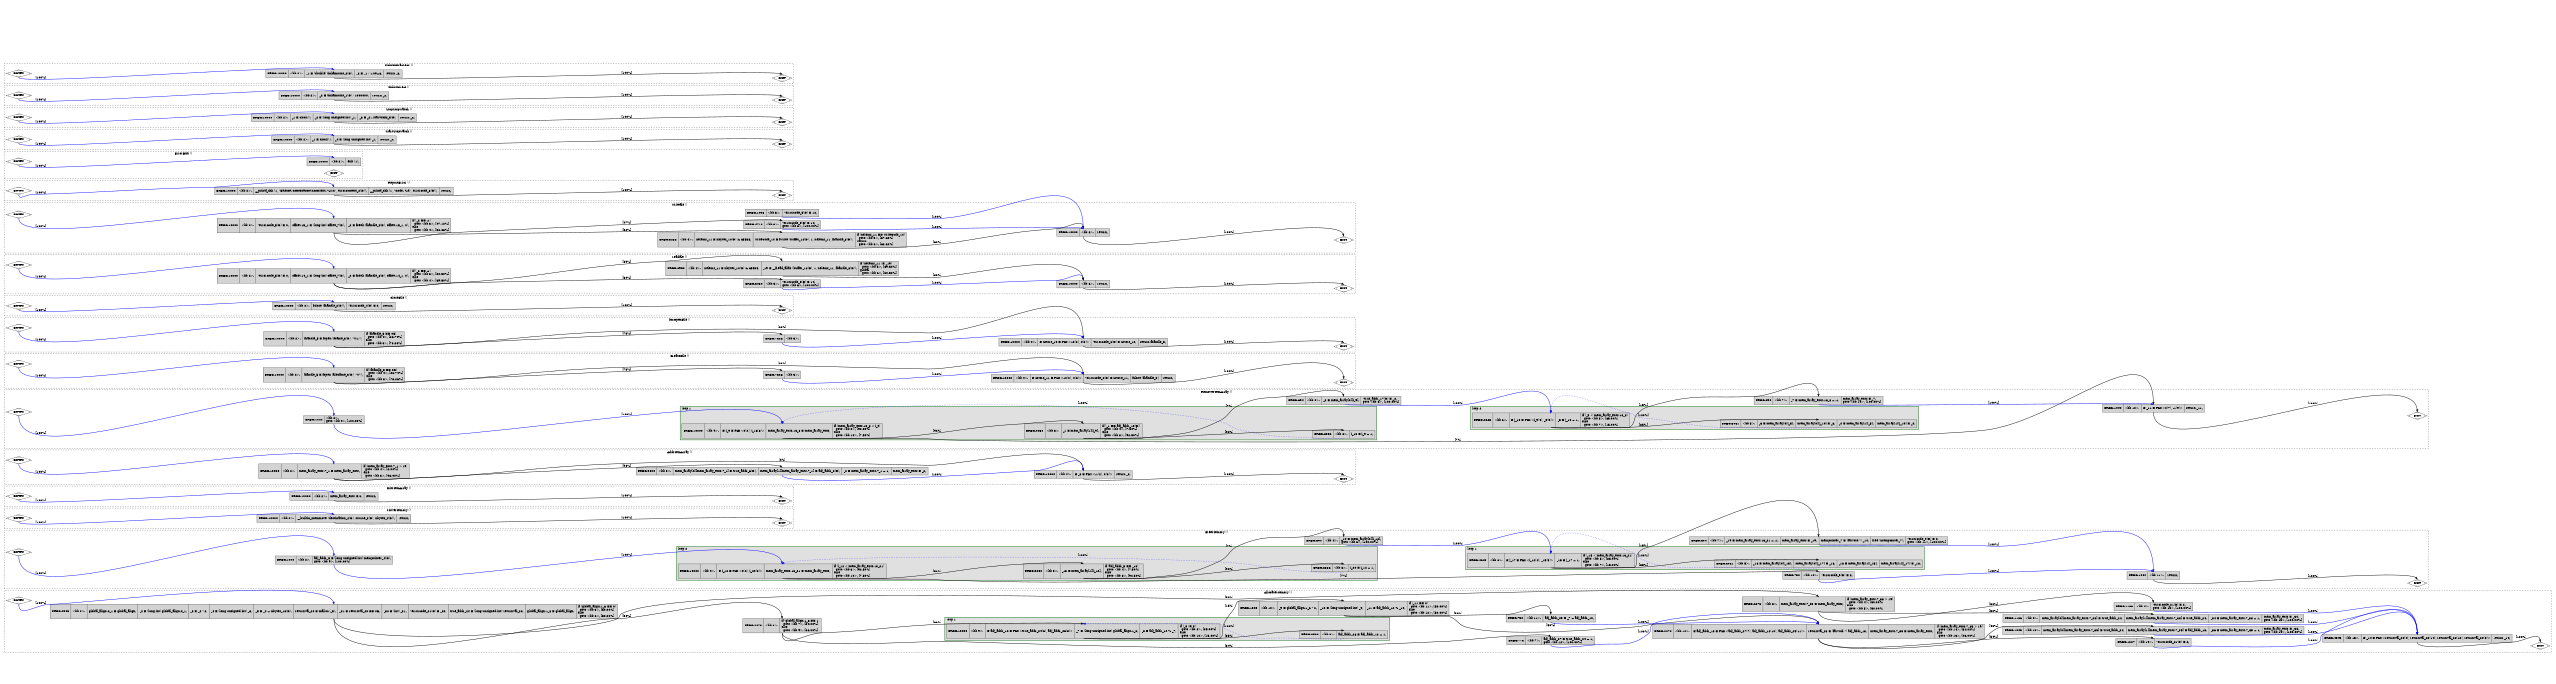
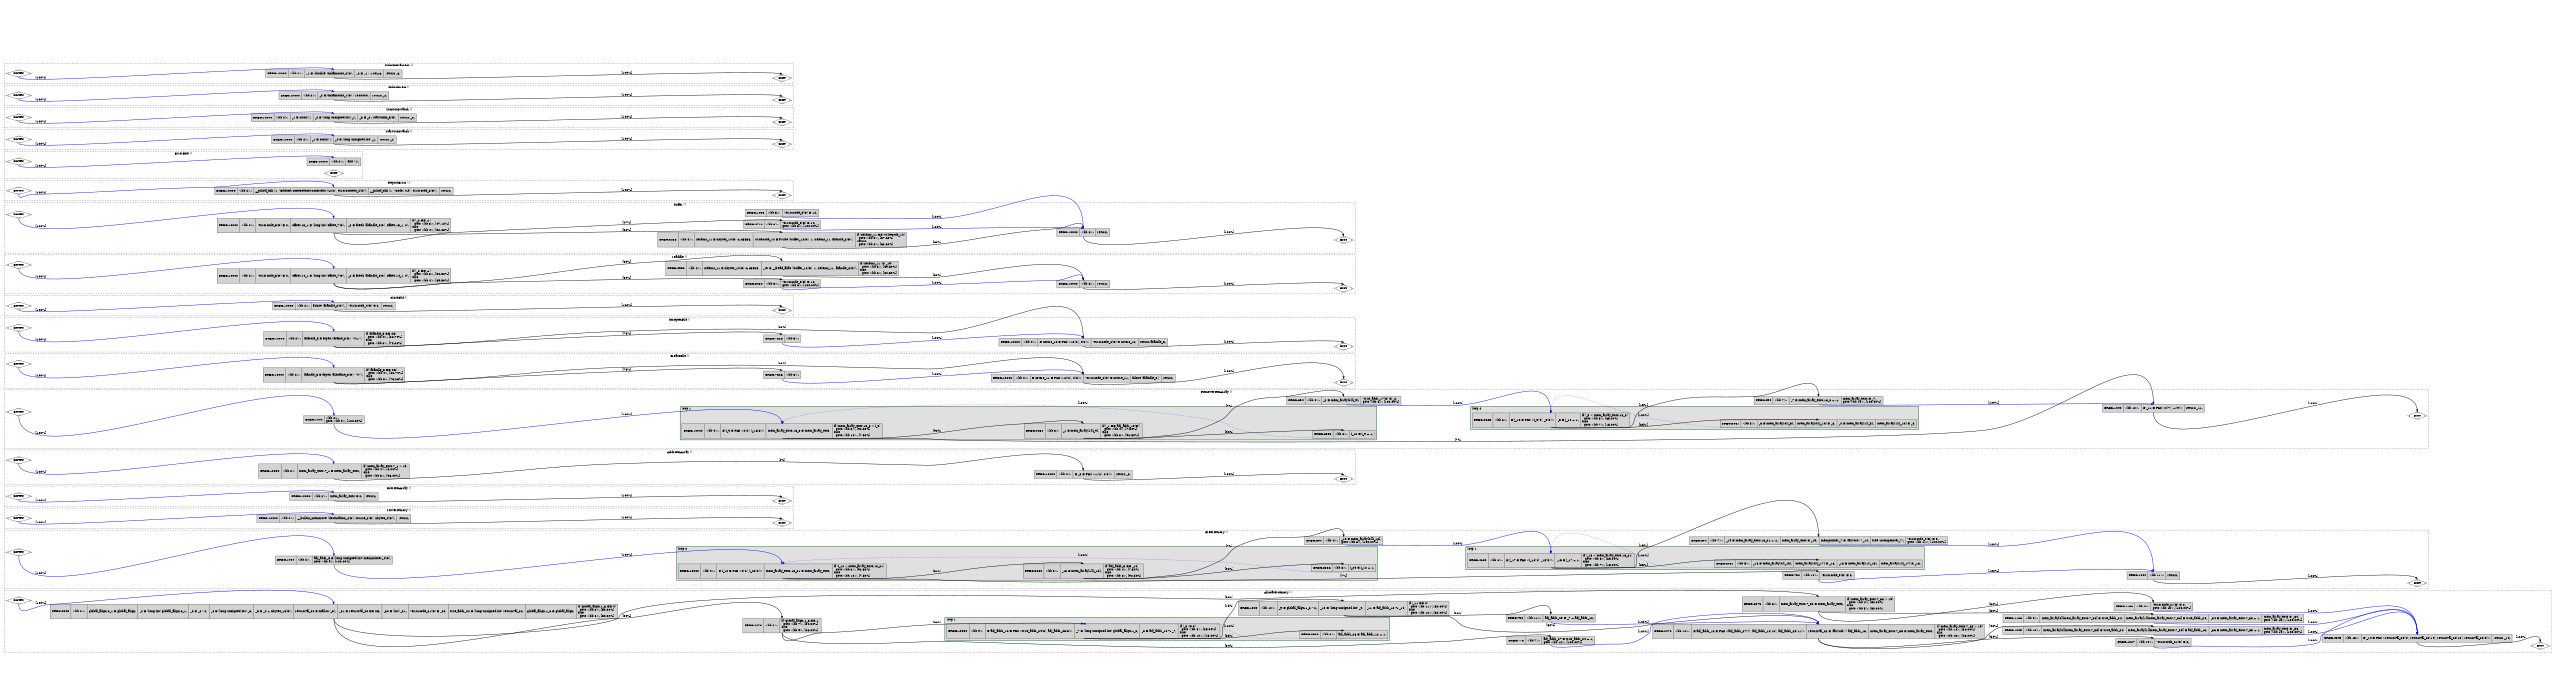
cluster "writefile ()": label "writefile ()" -> "buffer ()"
node "FREQ:6950": text "global" -> "else"
node "FREQ:9800": removed
